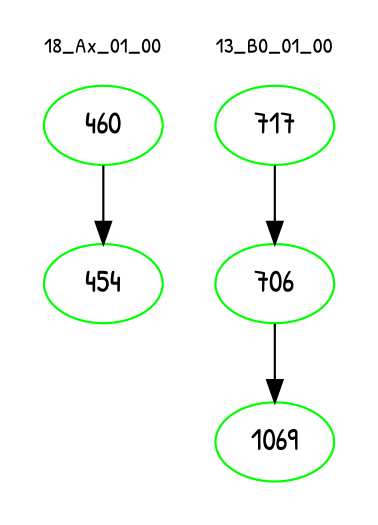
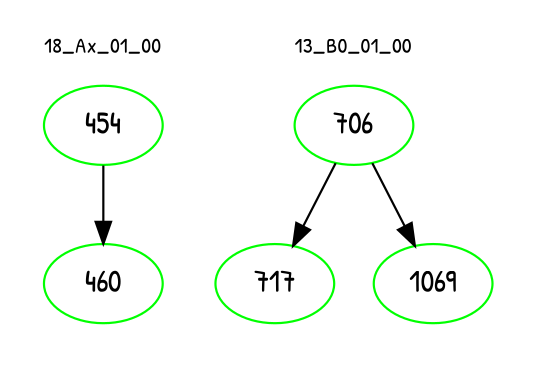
edge "460" -> "454": reversed
edge "717" -> "706": reversed
